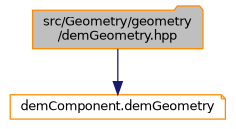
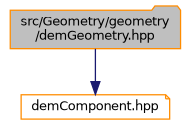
node "demComponent.demGeometry": label "demComponent.demGeometry" -> "demComponent.hpp"
